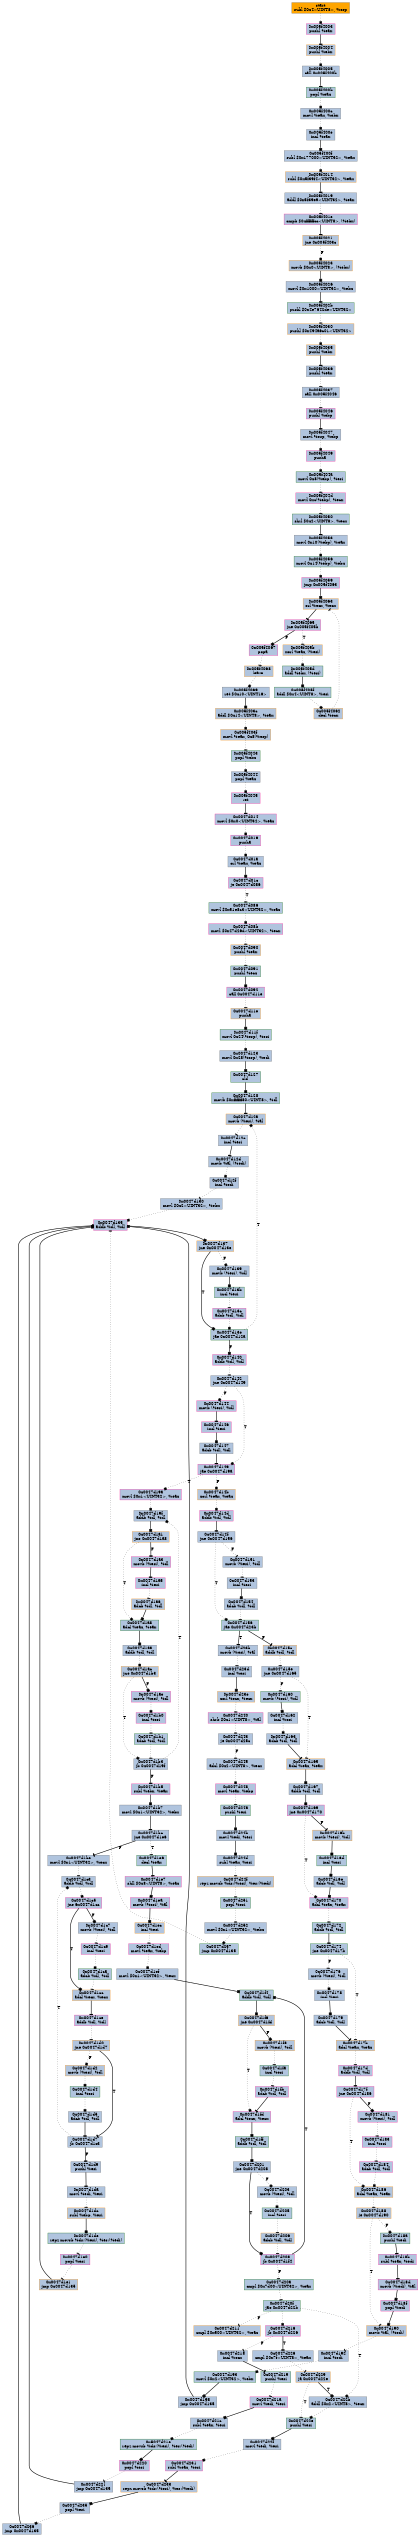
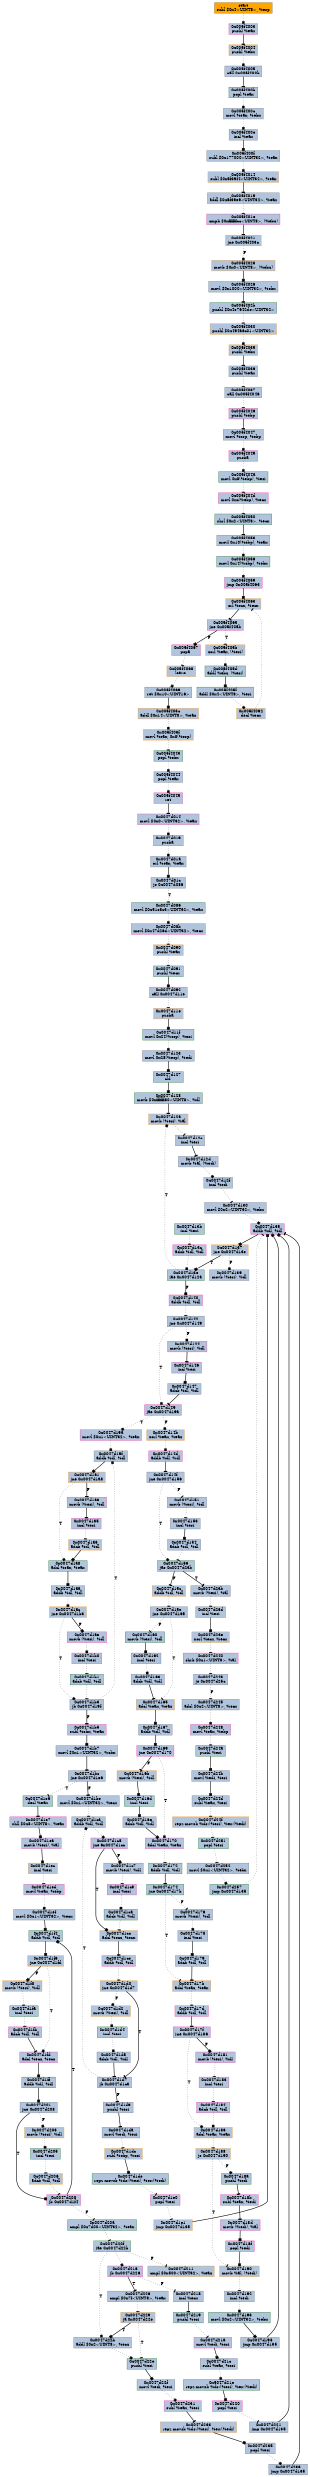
node "0x0047d01c je 0x0047d086": color deeppink -> gray40
edge "0x0047d139 movb (%esi), %dl" -> "0x0047d13b incl %esi": removed
node "0x0047d203 movb (%esi), %dl": color gray40 -> darkorange
